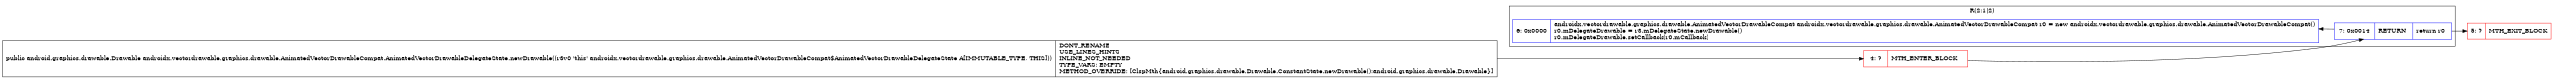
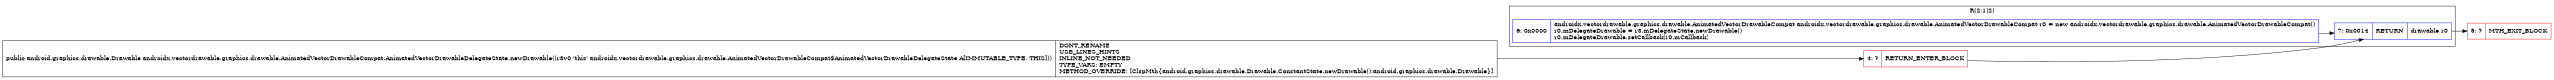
edge "7: 0x0014" -> "6: 0x0000": reversed
node "7: 0x0014": text "return r0" -> "drawable r0"
node "4: ?": text "MTH_ENTER_BLOCK" -> "RETURN_ENTER_BLOCK"
